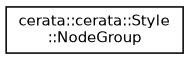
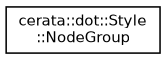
node "cerata::cerata::Style ::NodeGroup": label "cerata::cerata::Style ::NodeGroup" -> "cerata::dot::Style ::NodeGroup"
